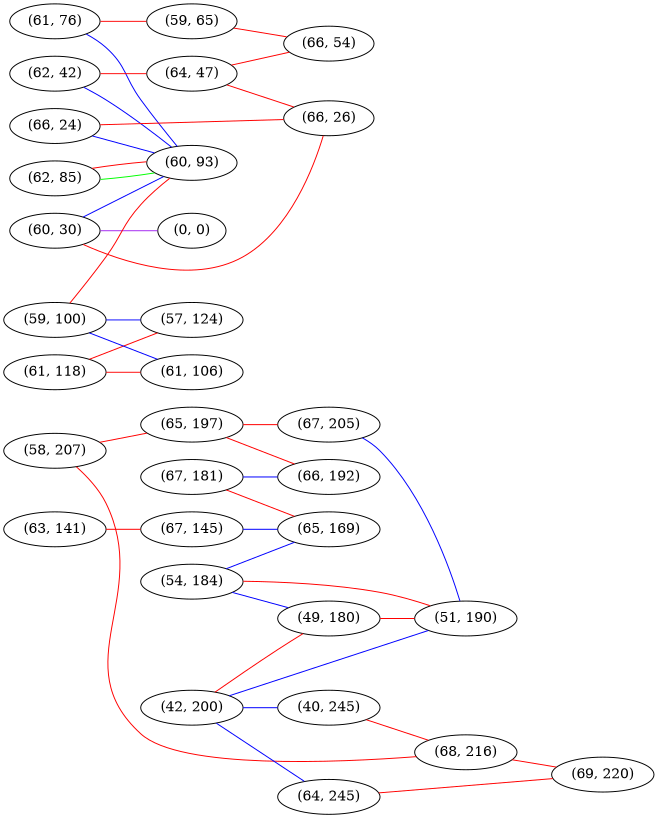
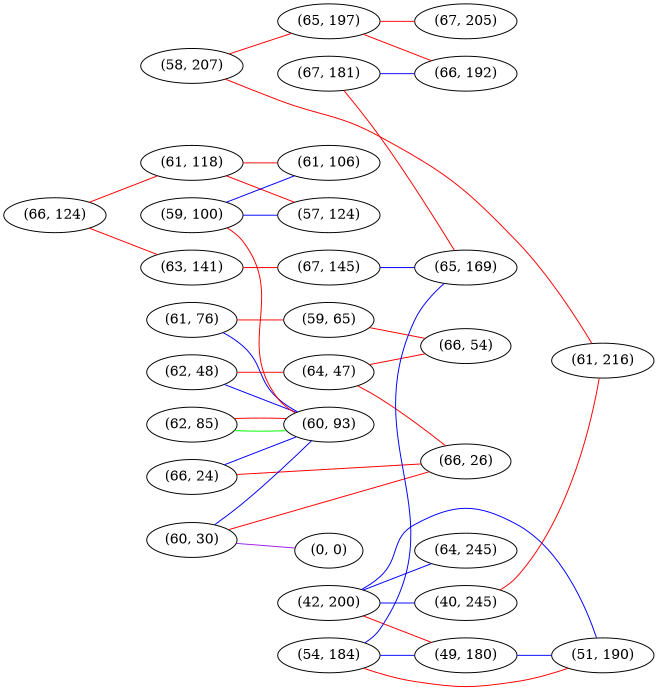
node "(62, 42)": label "(62, 42)" -> "(62, 48)"
node "(66, 124)": added
edge "(67, 205)" -- "(51, 190)": removed
edge "(49, 180)" -- "(51, 190)": color red -> blue
node "(68, 216)": label "(68, 216)" -> "(61, 216)"
node "(69, 220)": removed
